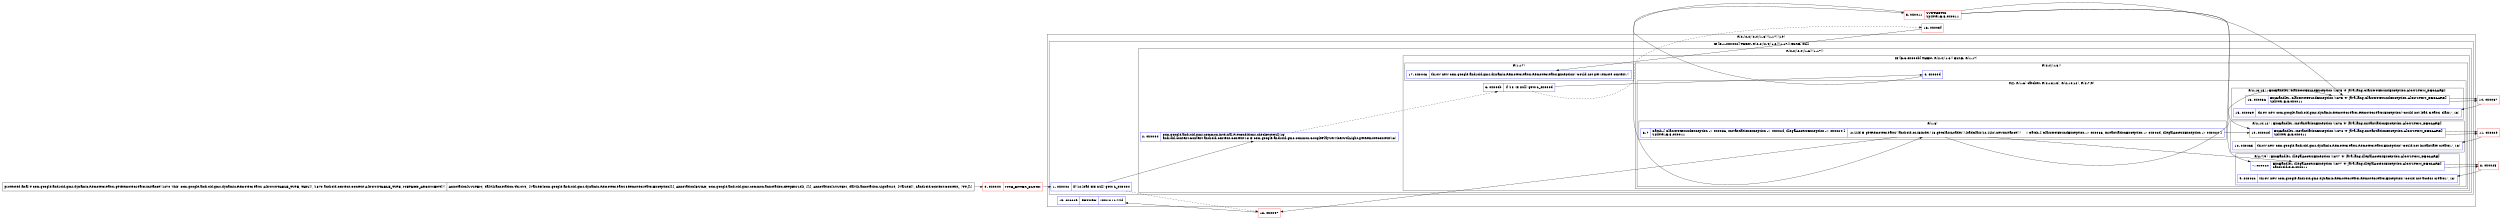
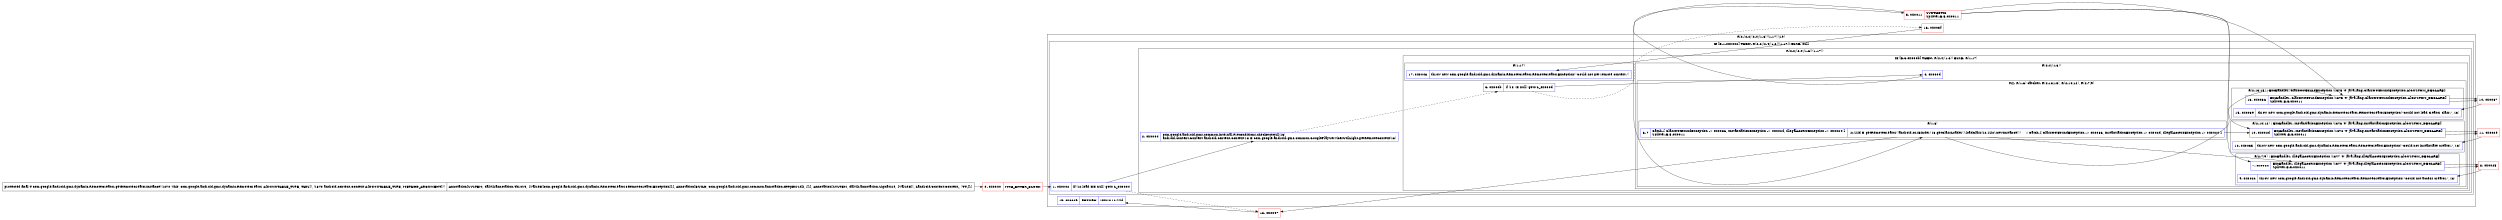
node "7: 0x0024": text "Landroid:B:5:0x0011" -> "Splitter:B:5:0x0011"
